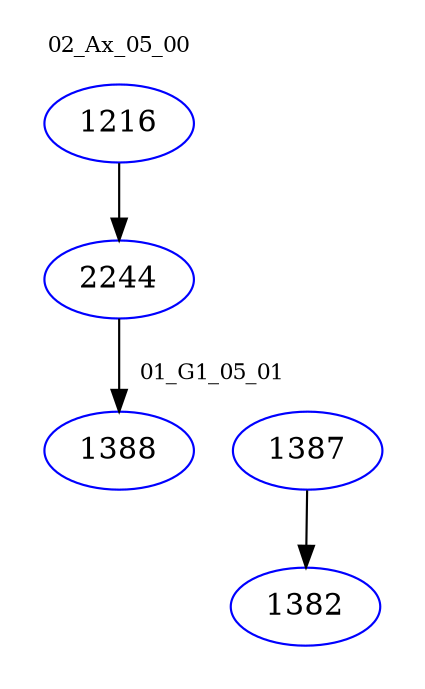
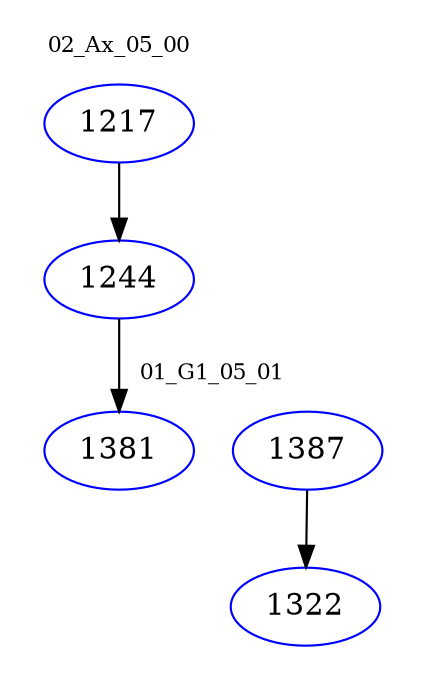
node "1216": label "1216" -> "1217"
node "2244": label "2244" -> "1244"
node "1388": label "1388" -> "1381"
node "1382": label "1382" -> "1322"
